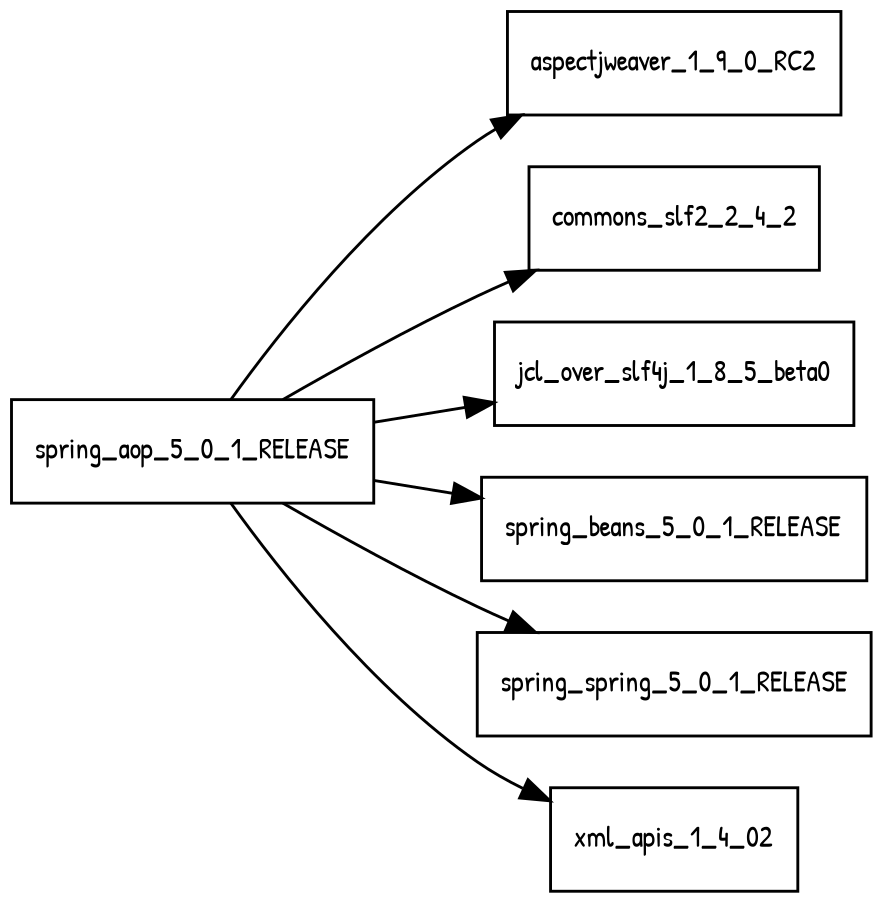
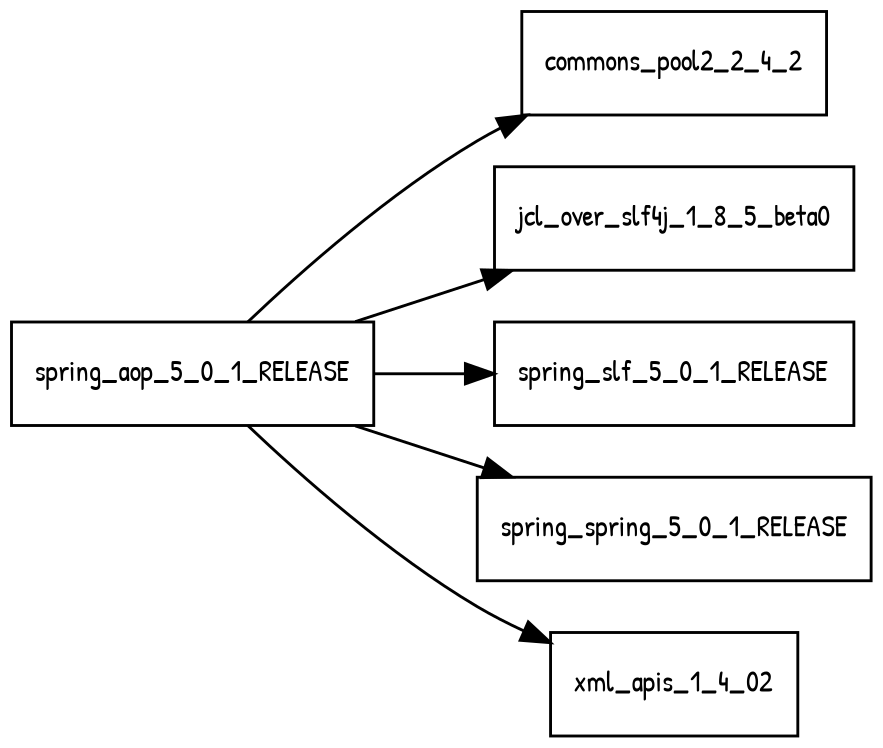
node "aspectjweaver_1_9_0_RC2": removed
node "commons_slf2_2_4_2": label "commons_slf2_2_4_2" -> "commons_pool2_2_4_2"
node "spring_beans_5_0_1_RELEASE": label "spring_beans_5_0_1_RELEASE" -> "spring_slf_5_0_1_RELEASE"
